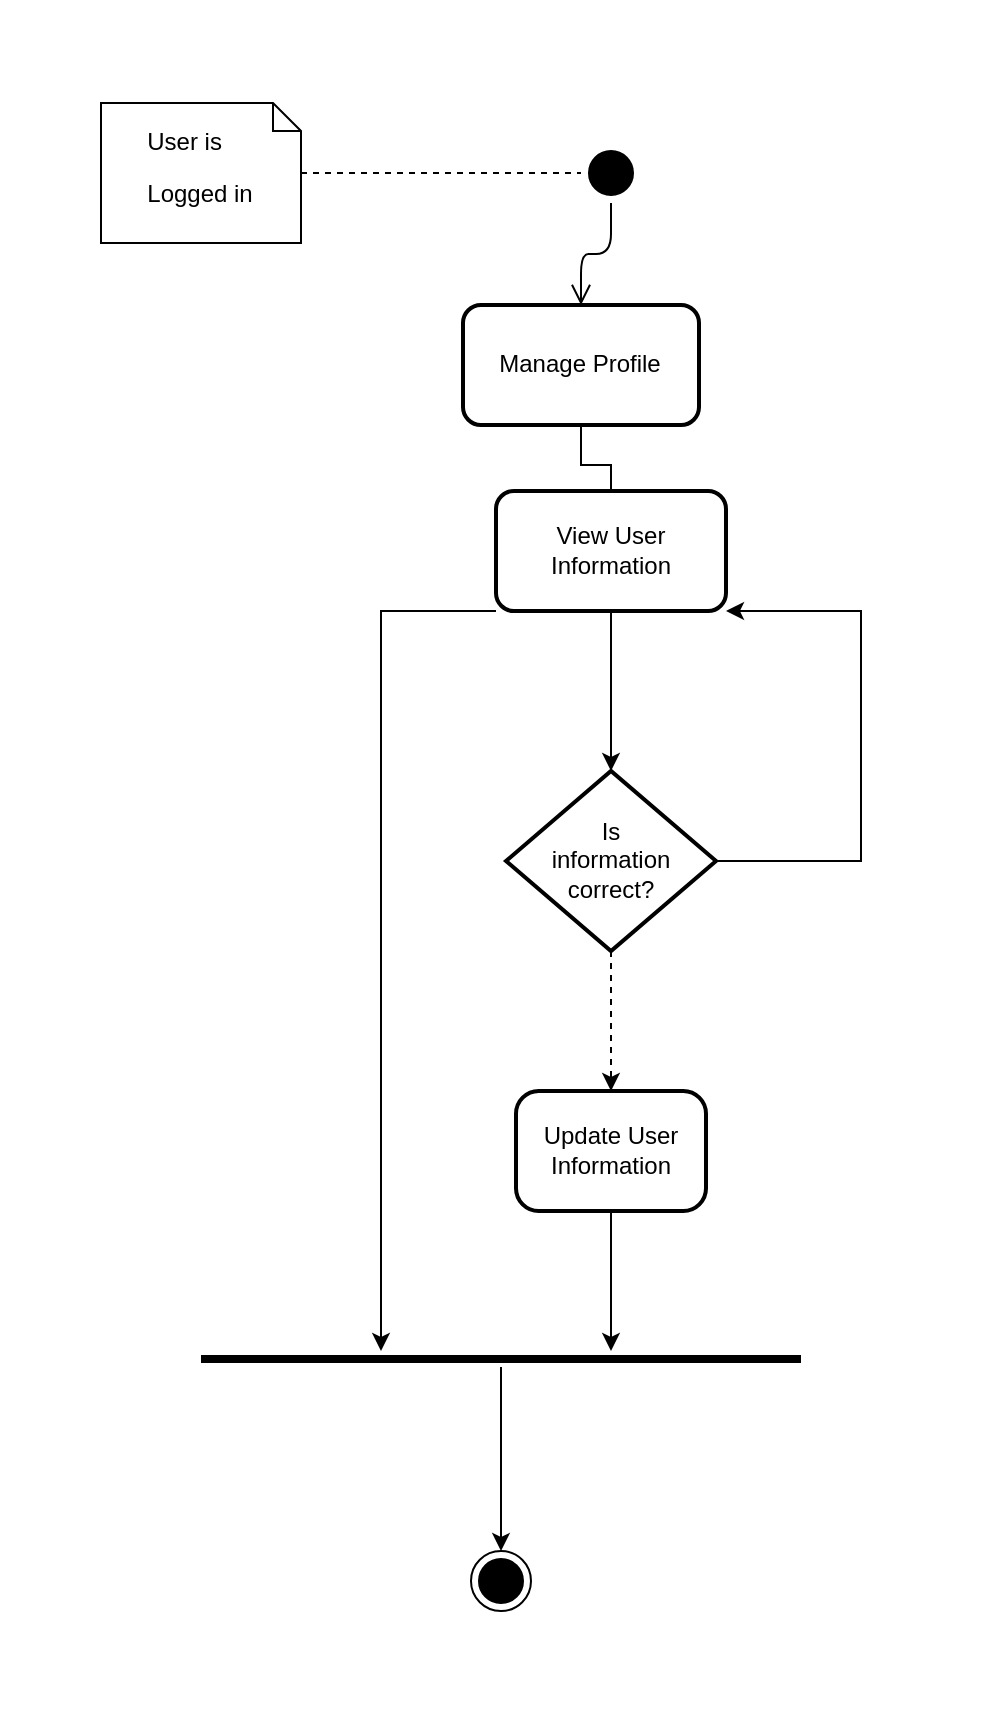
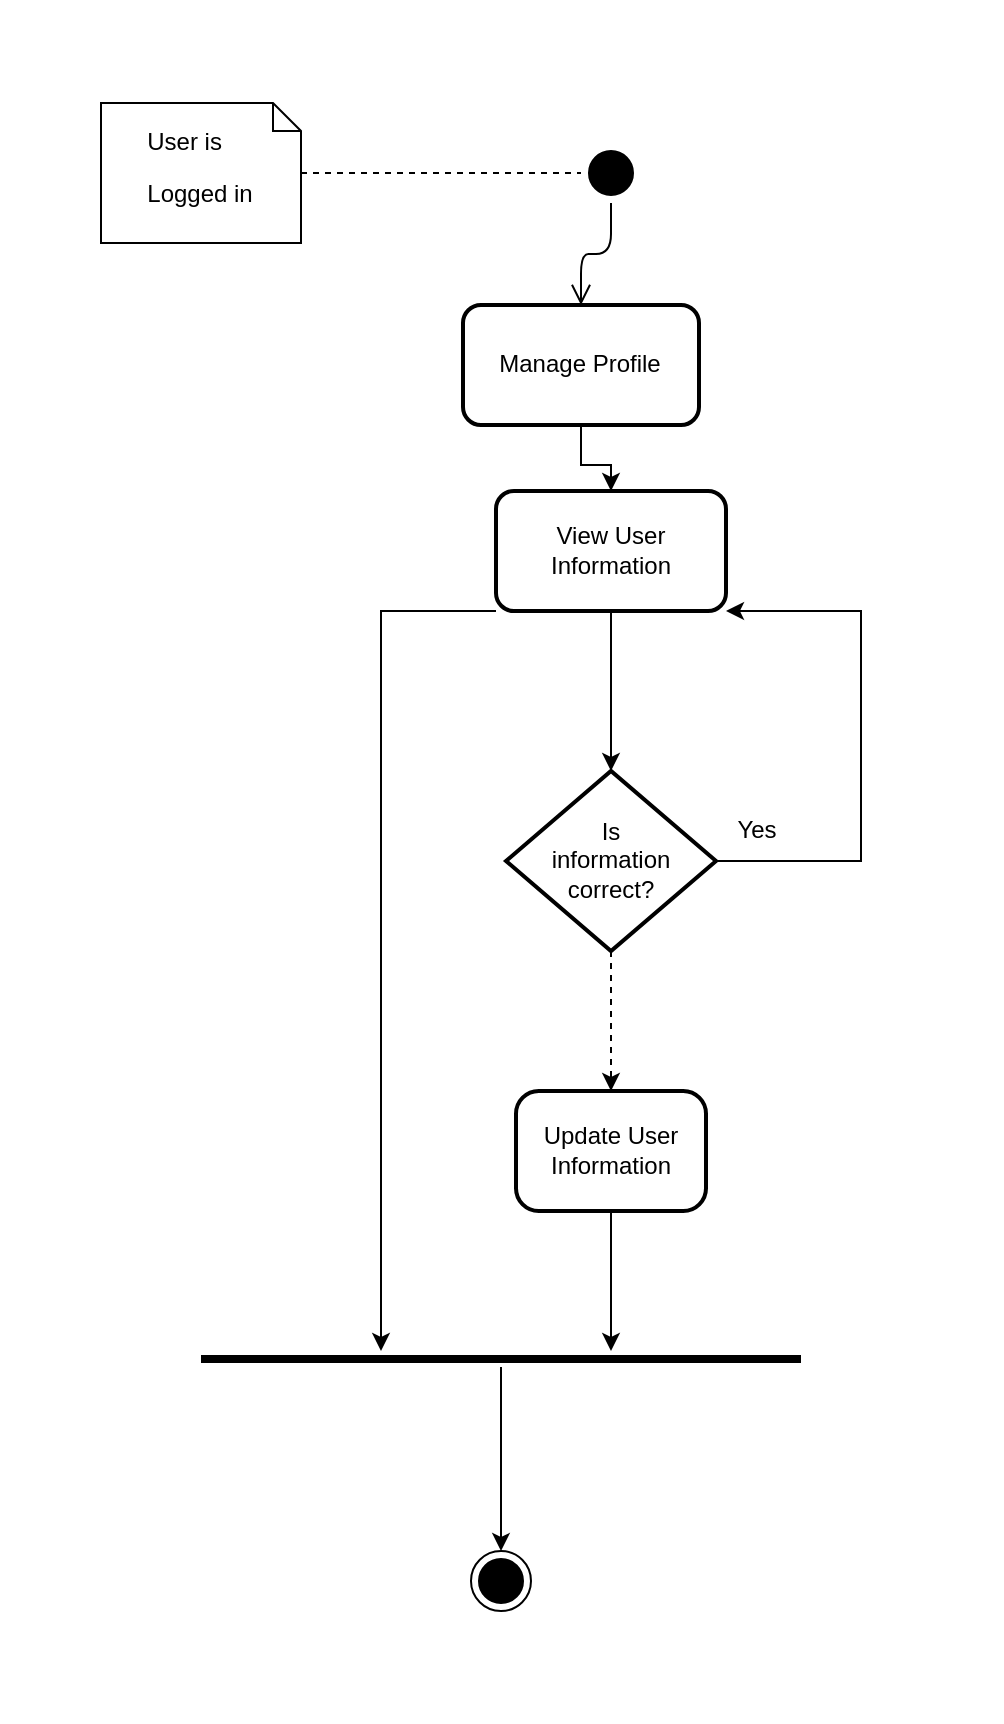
edge "Manage Profile" -- "View User Information": arrowhead none -> classic
node "Yes": added
